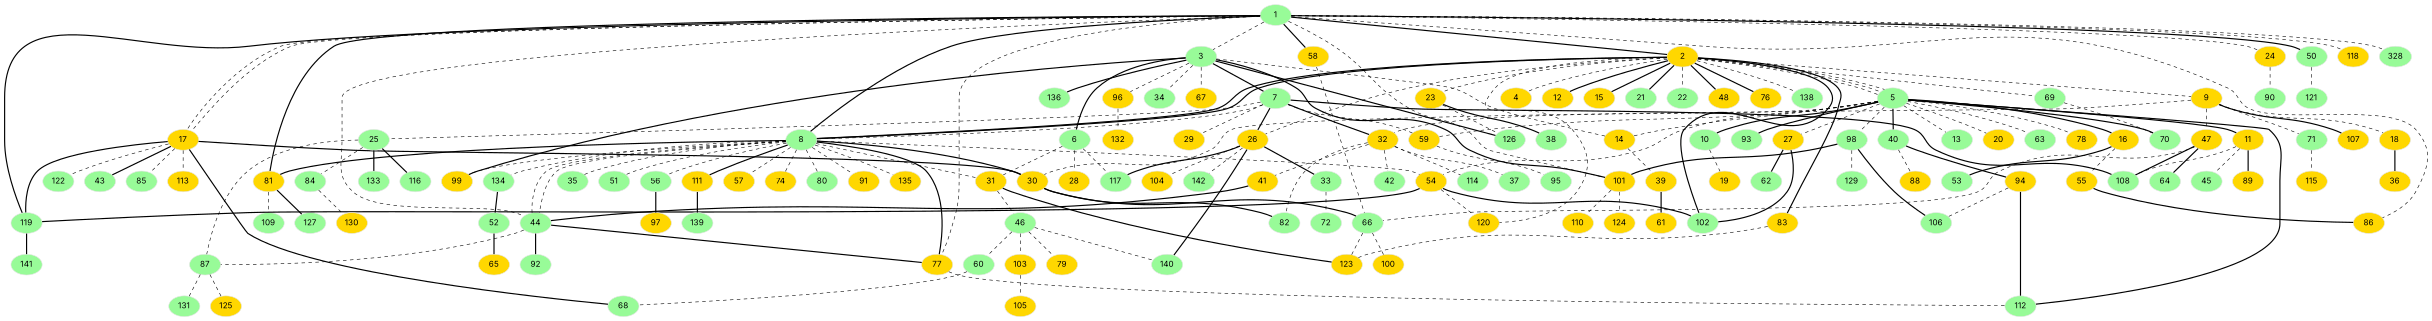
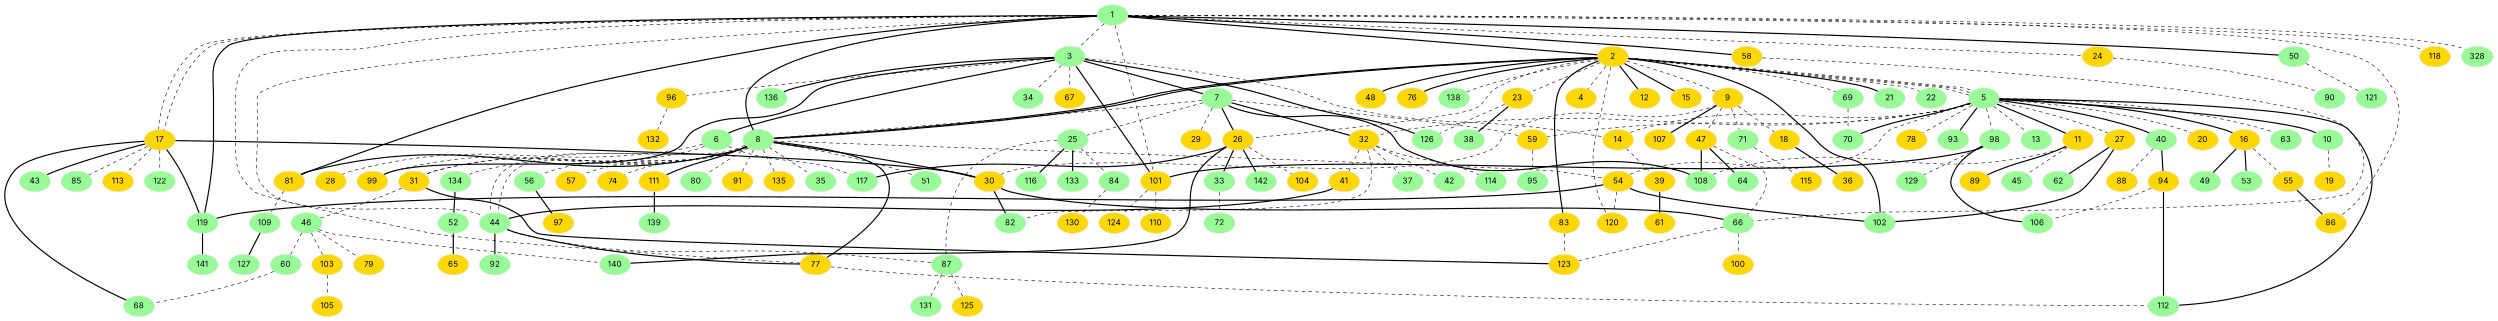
edge "26" -- "142": style dashed -> bold
node "49": added
edge "81" -- "127": now "109" -- "127"
